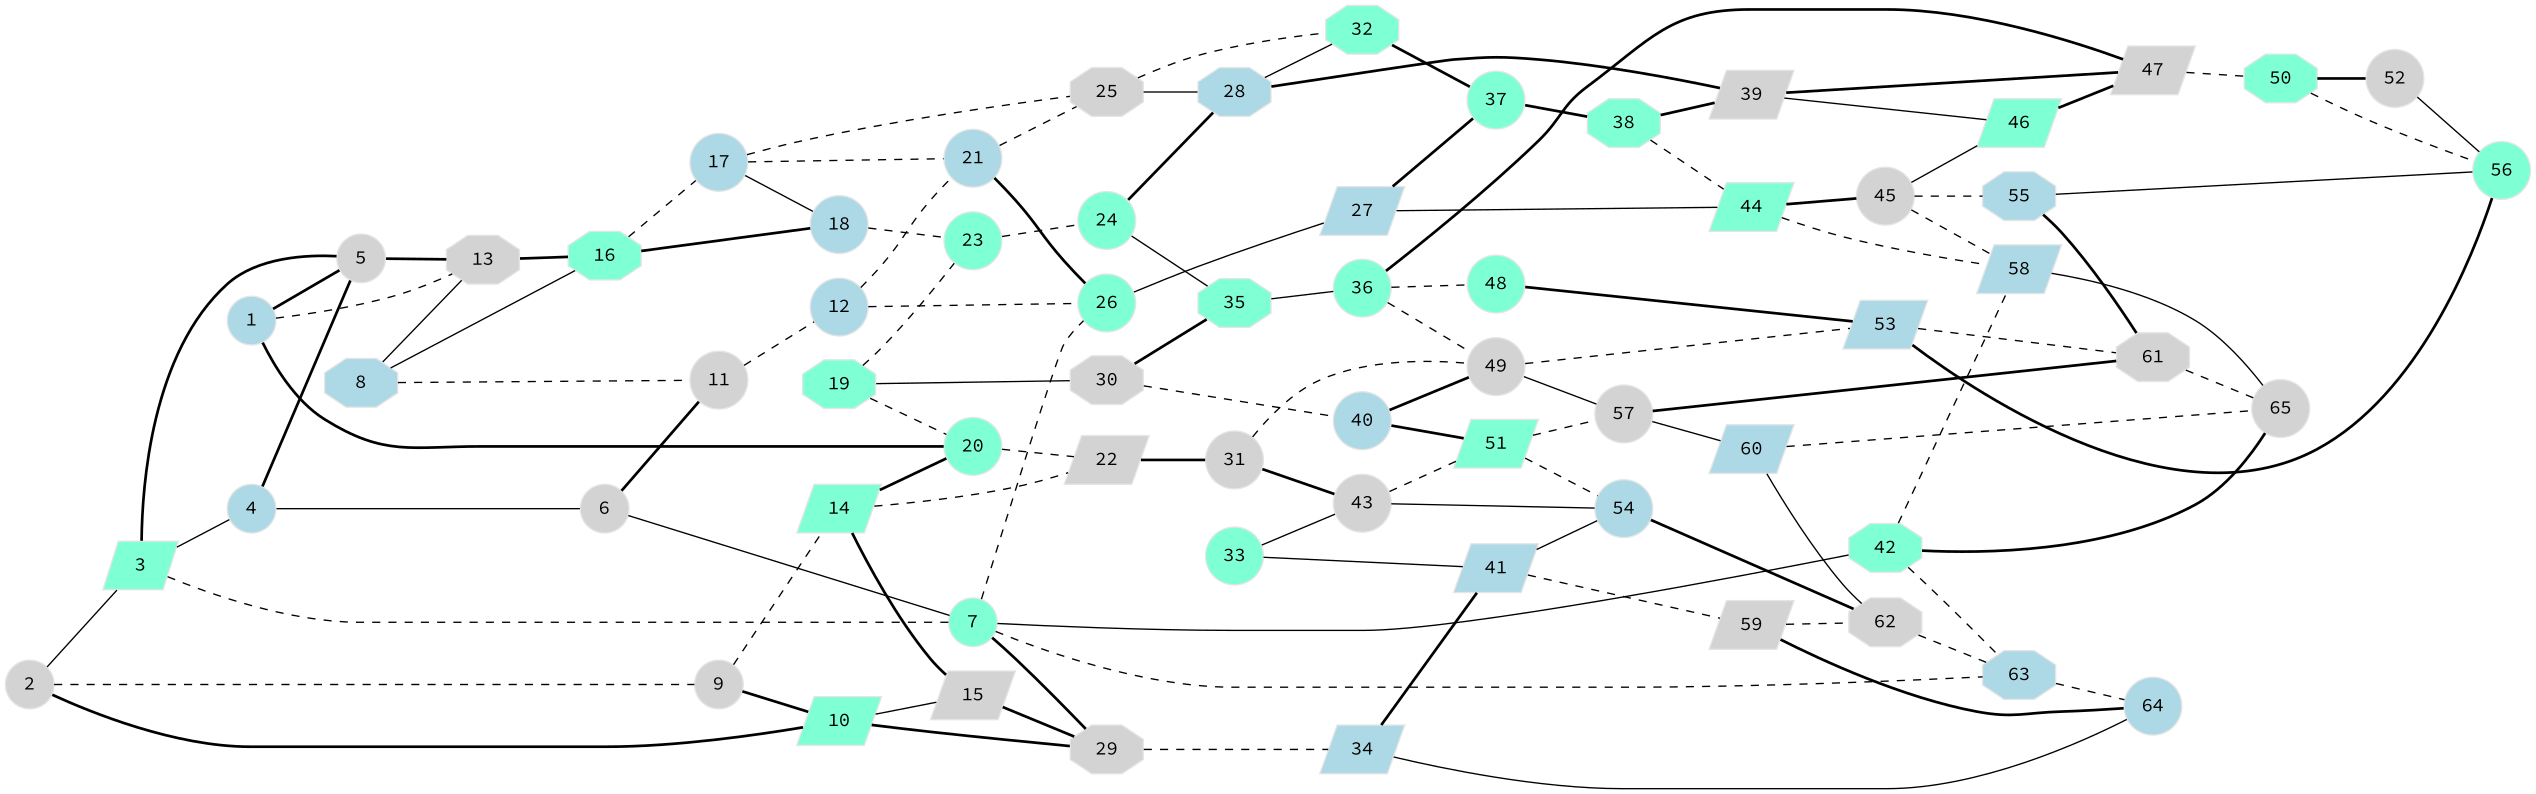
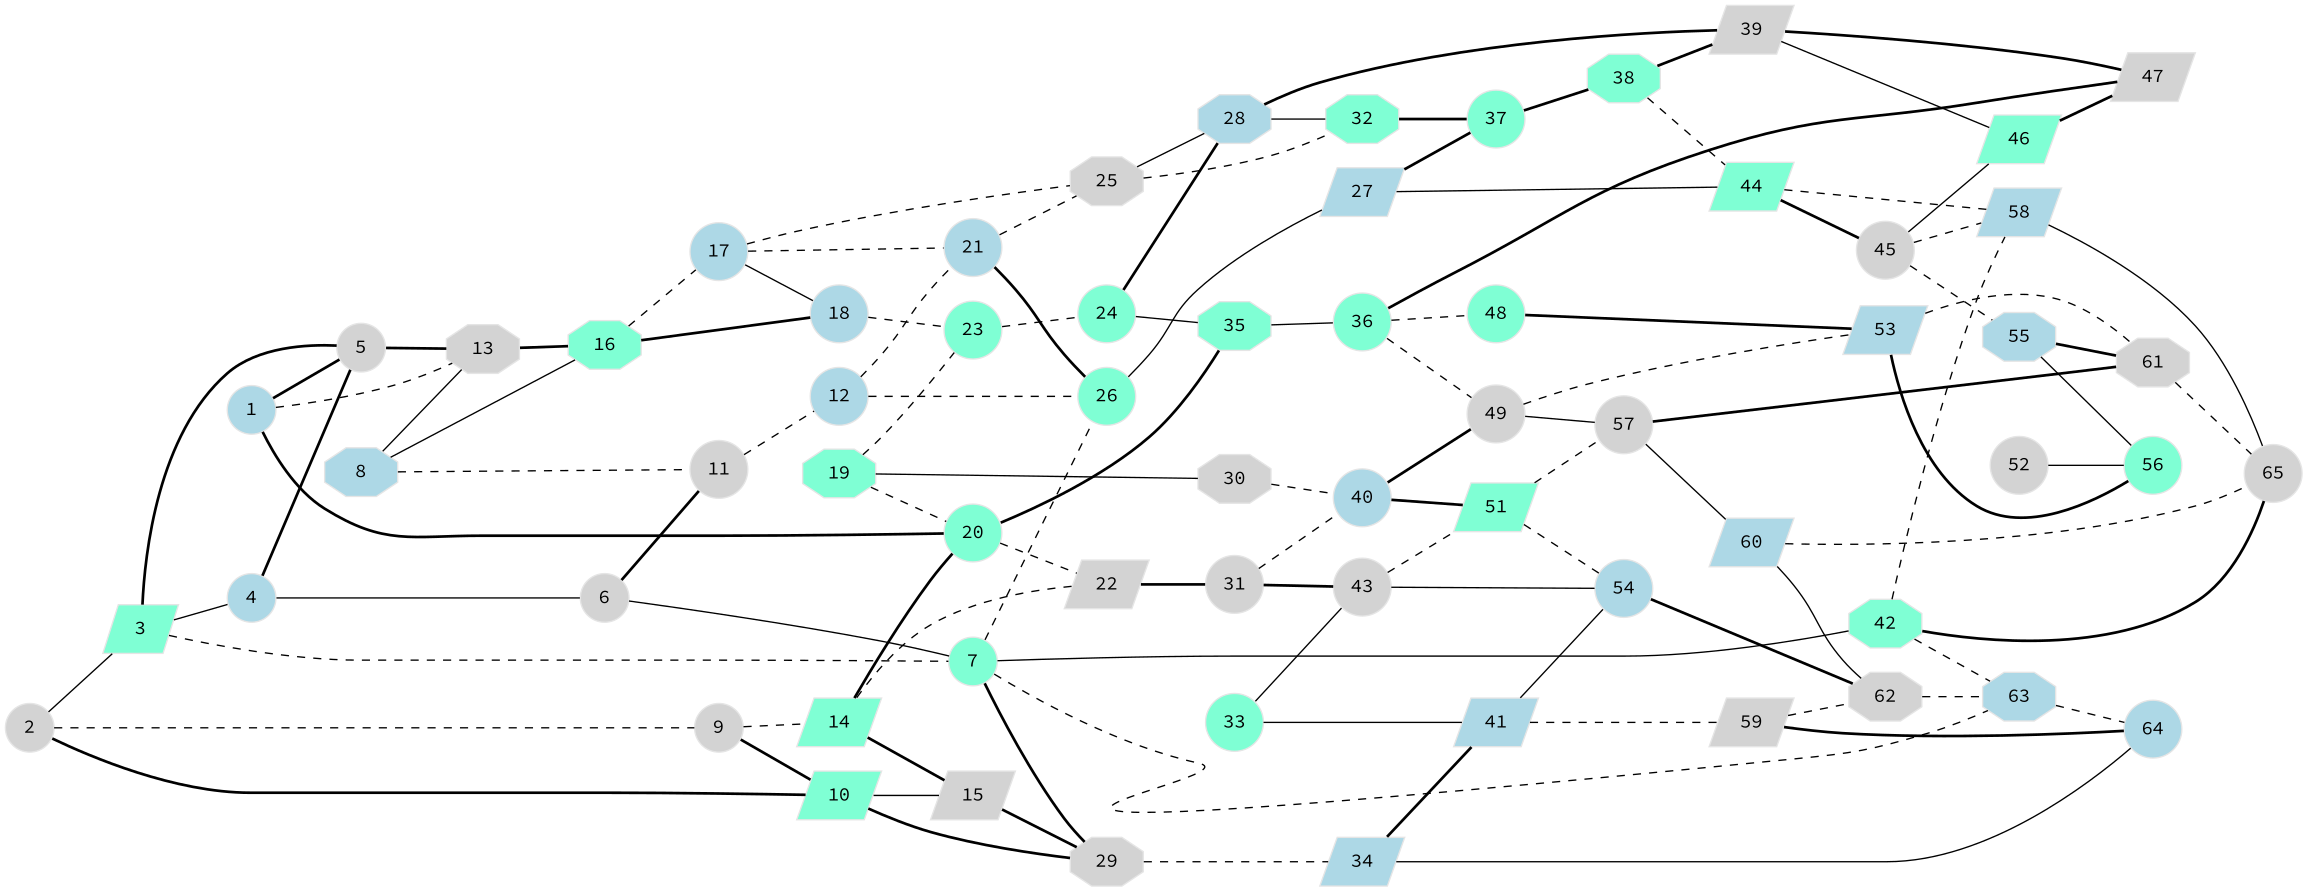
node "50": removed
edge "35" -- "30": now "35" -- "20"
edge "49" -- "31": now "40" -- "31"
